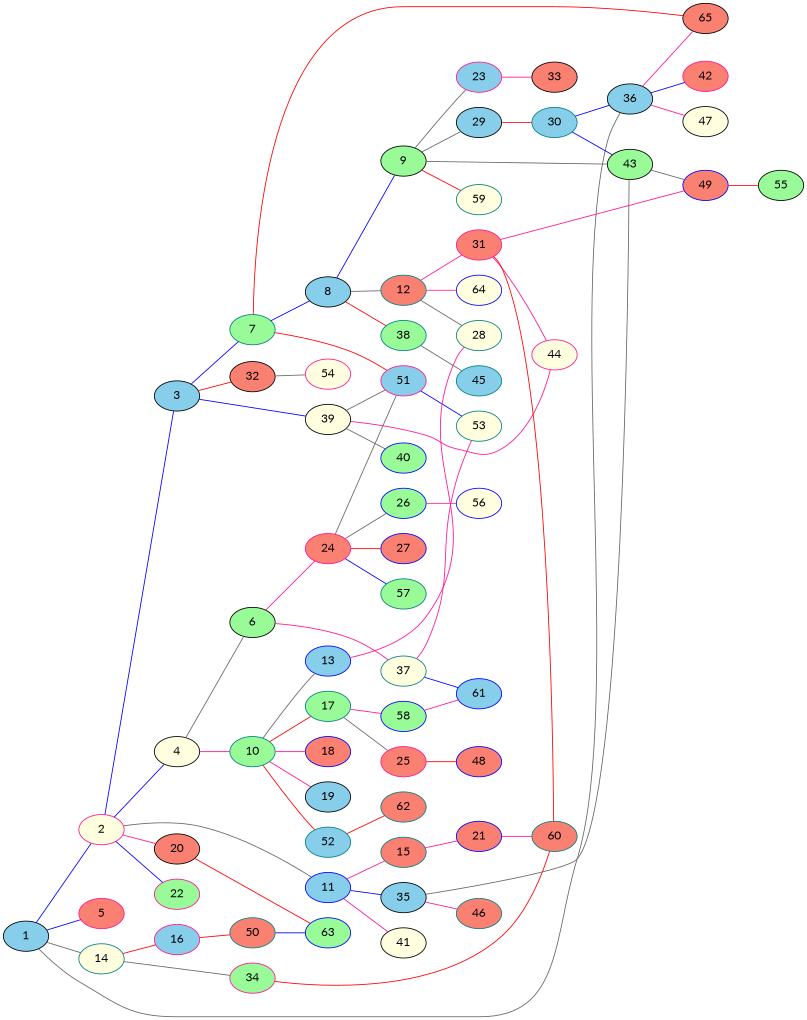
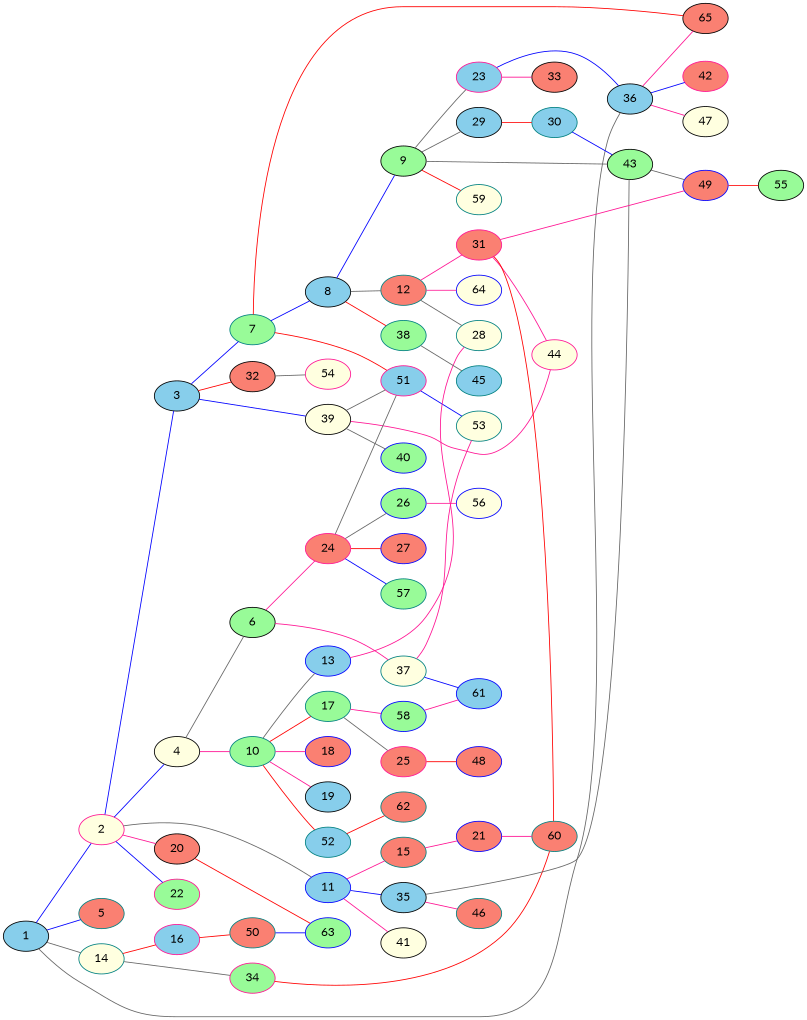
edge "36" -- "30": now "36" -- "23"
node "5": color deeppink -> teal
